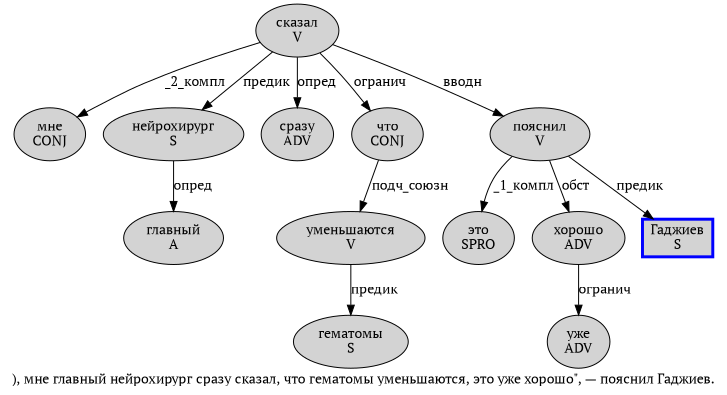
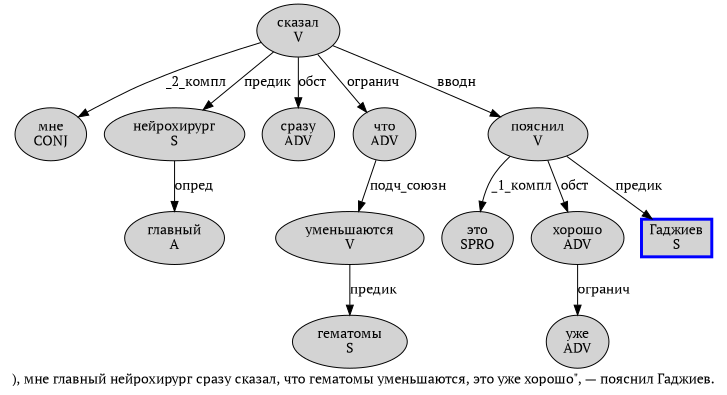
edge "сказал V" -> "сразу ADV": label "опред" -> "обст"
node "что CONJ": label "что CONJ" -> "что ADV"
